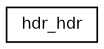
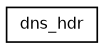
node "hdr_hdr": label "hdr_hdr" -> "dns_hdr"
